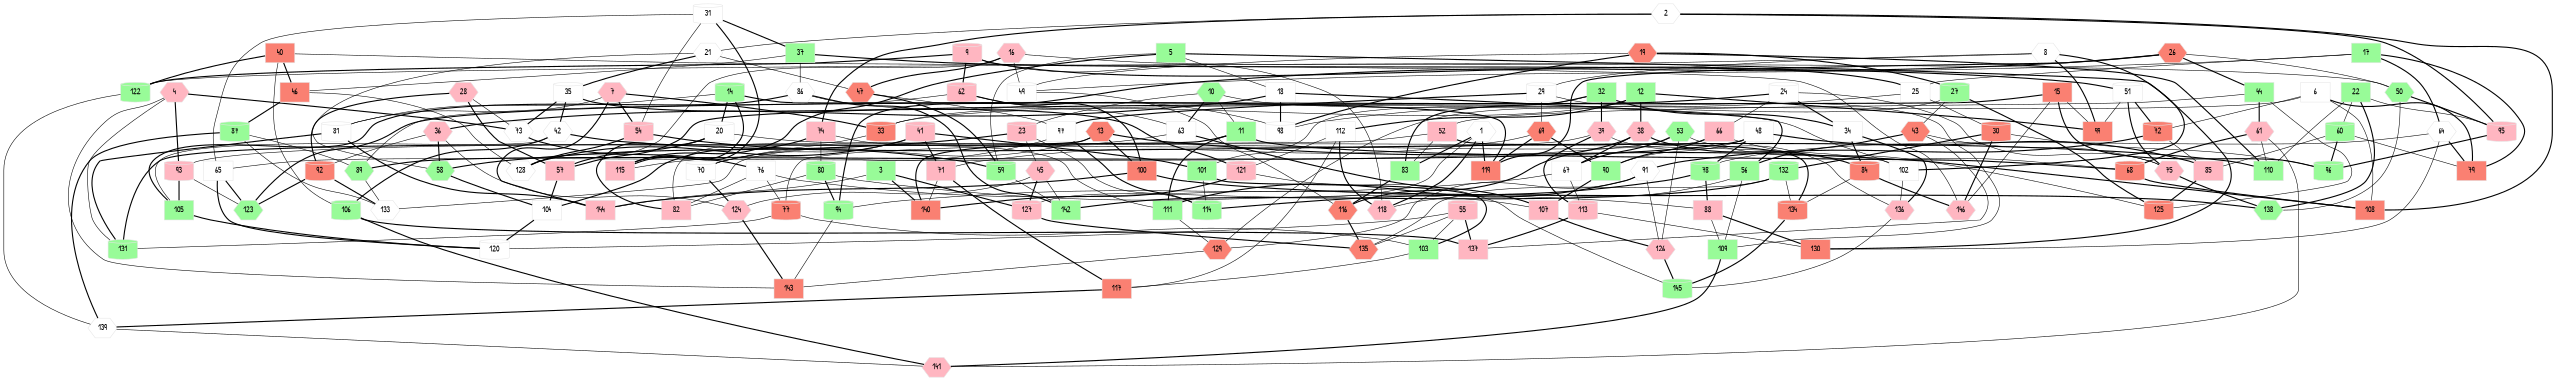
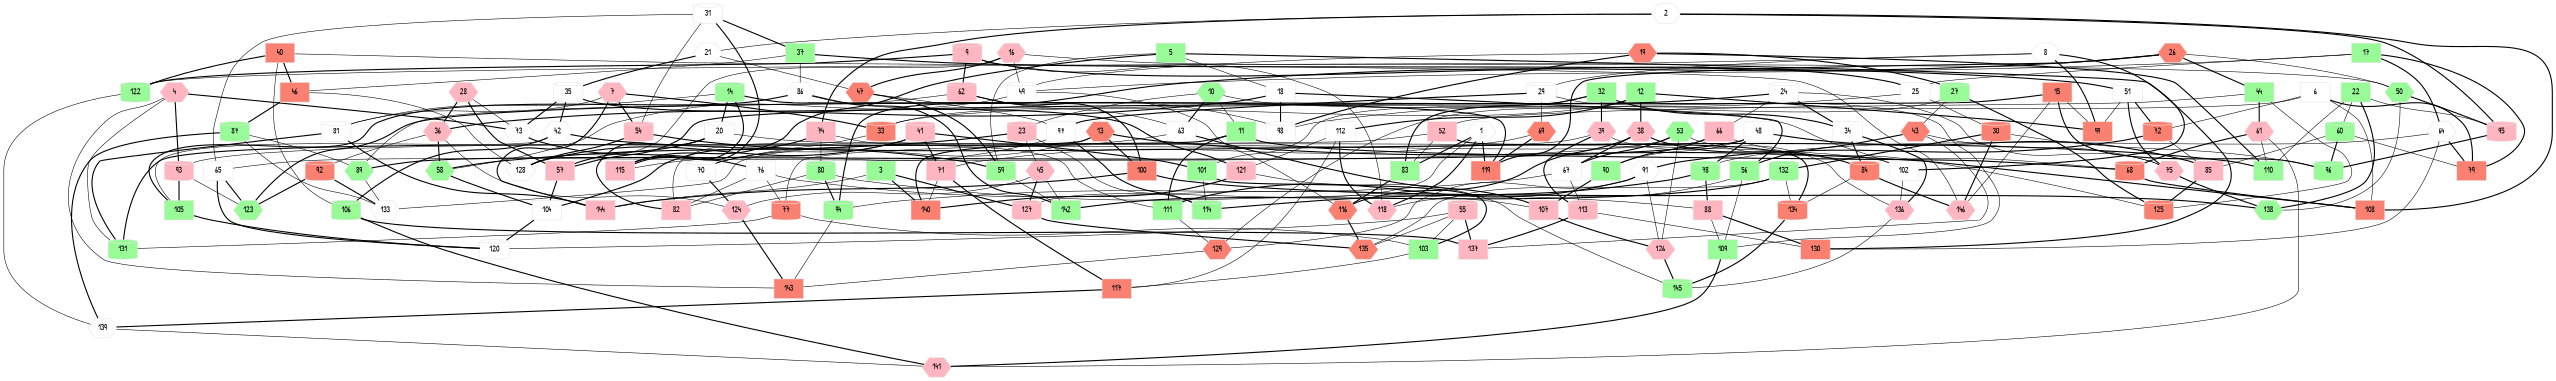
edge "21" -- "58": now "49" -- "58"
edge "28" -- "92": now "28" -- "36"
edge "69" -- "90": removed
